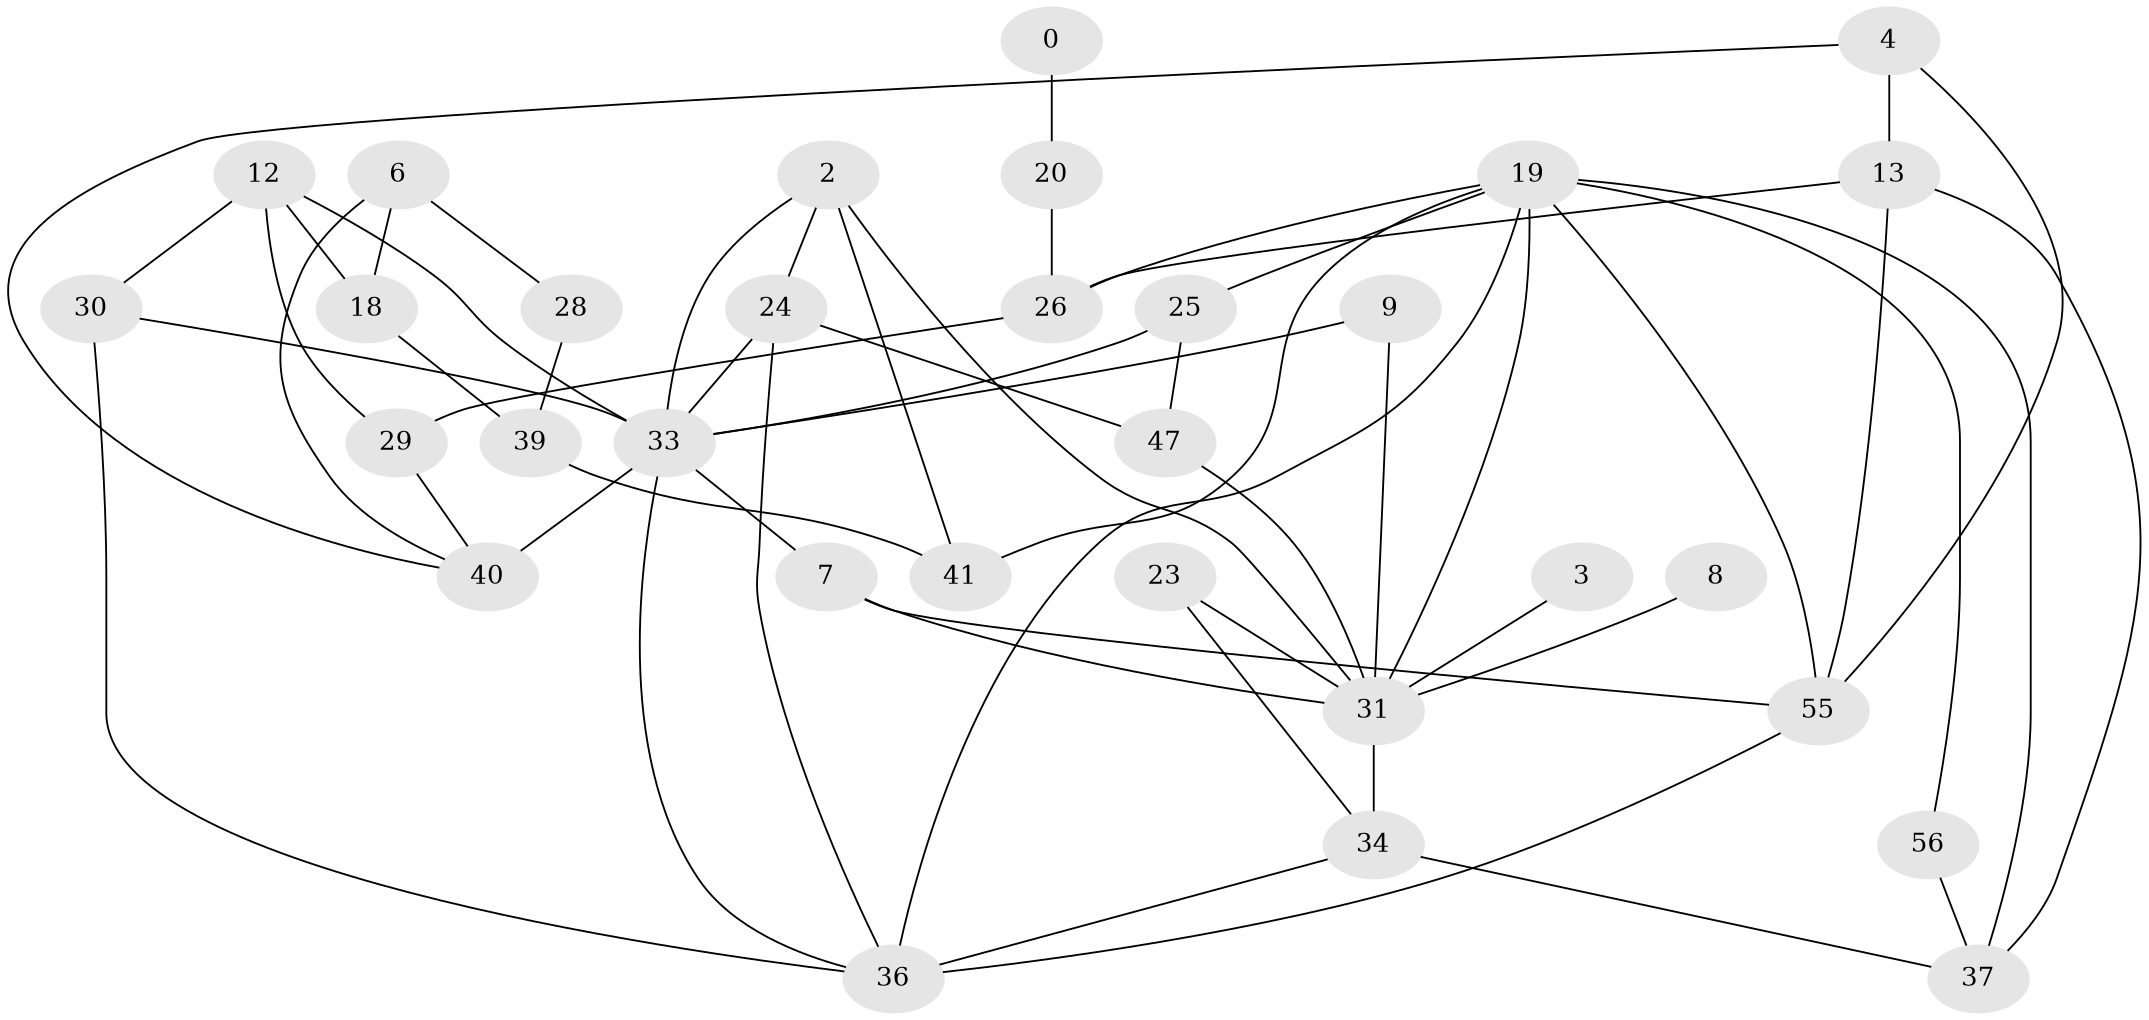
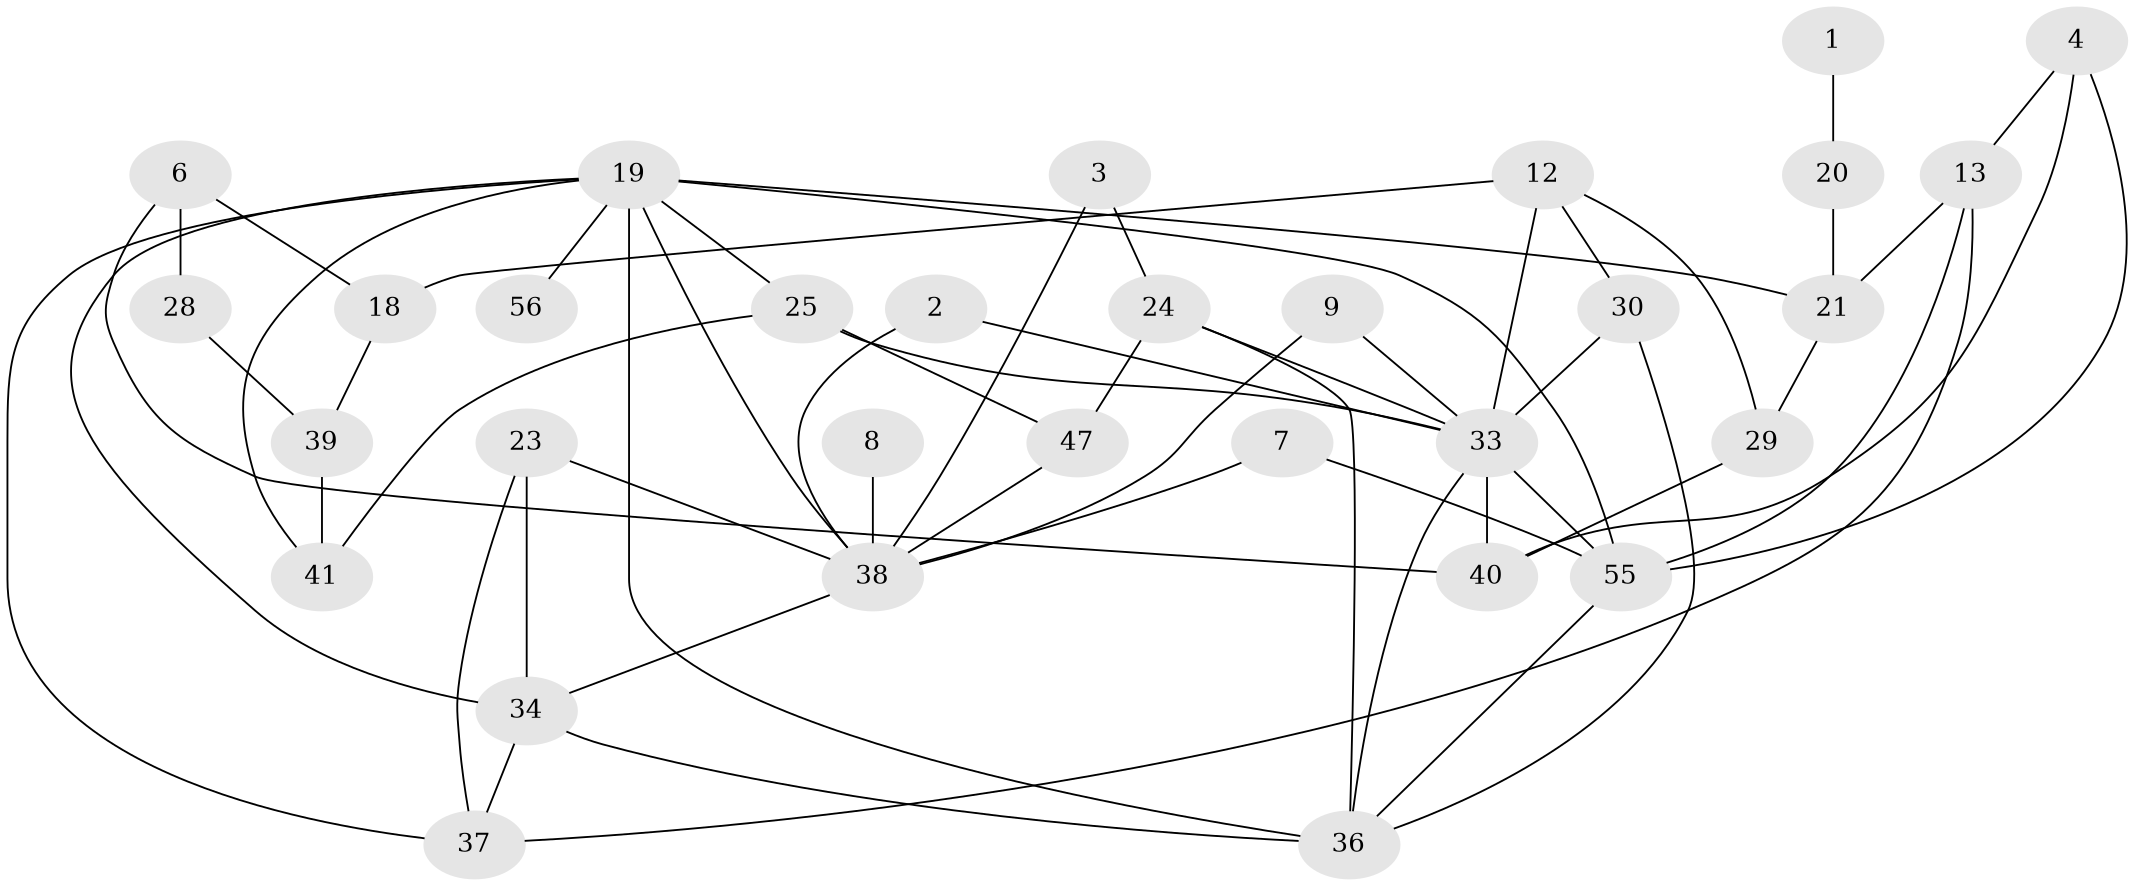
node "0": label "0" -> "1"
edge "2" -- "24": now "3" -- "24"
node "26": label "26" -> "21"
edge "19" -- "34": added
edge "2" -- "41": now "25" -- "41"
edge "33" -- "7": now "33" -- "55"
node "31": label "31" -> "38"
edge "56" -- "37": now "23" -- "37"
